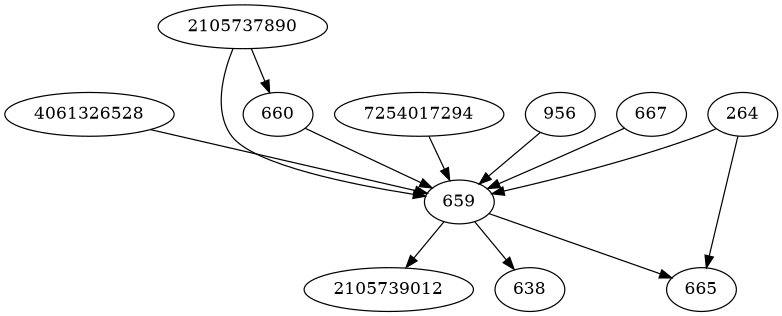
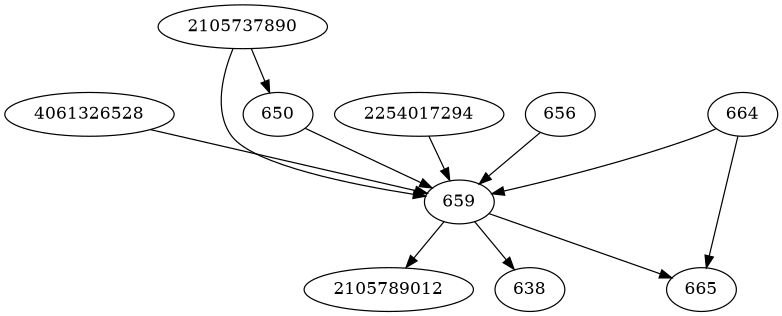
node "660": label "660" -> "650"
node "7254017294": label "7254017294" -> "2254017294"
node "956": label "956" -> "656"
node "667": removed
node "264": label "264" -> "664"
node "2105739012": label "2105739012" -> "2105789012"
